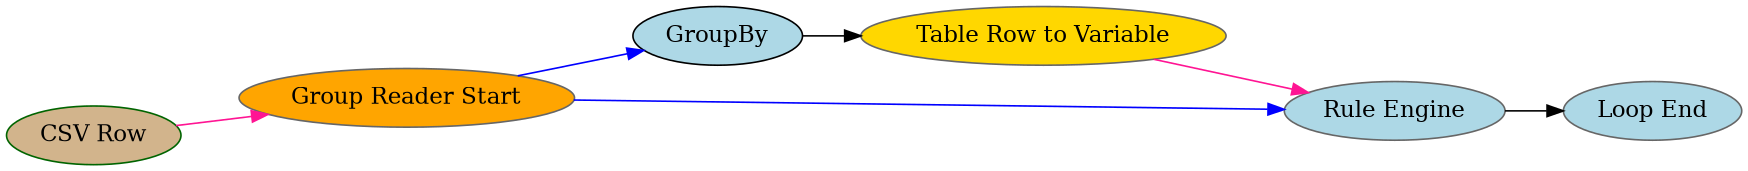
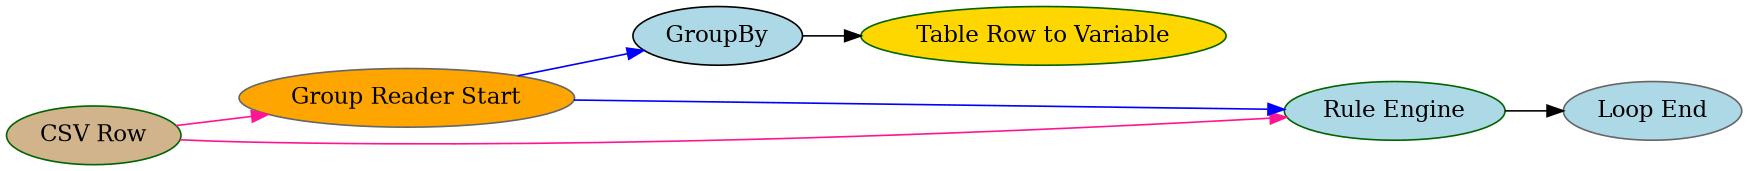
node "Table Row to Variable": color gray40 -> darkgreen
edge "Table Row to Variable" -> "Rule Engine": now "CSV Row" -> "Rule Engine"
node "Rule Engine": color gray40 -> darkgreen
